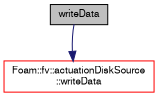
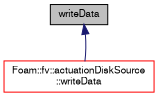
edge "writeData" -> "Foam::fv::actuationDiskSource ::writeData": reversed
